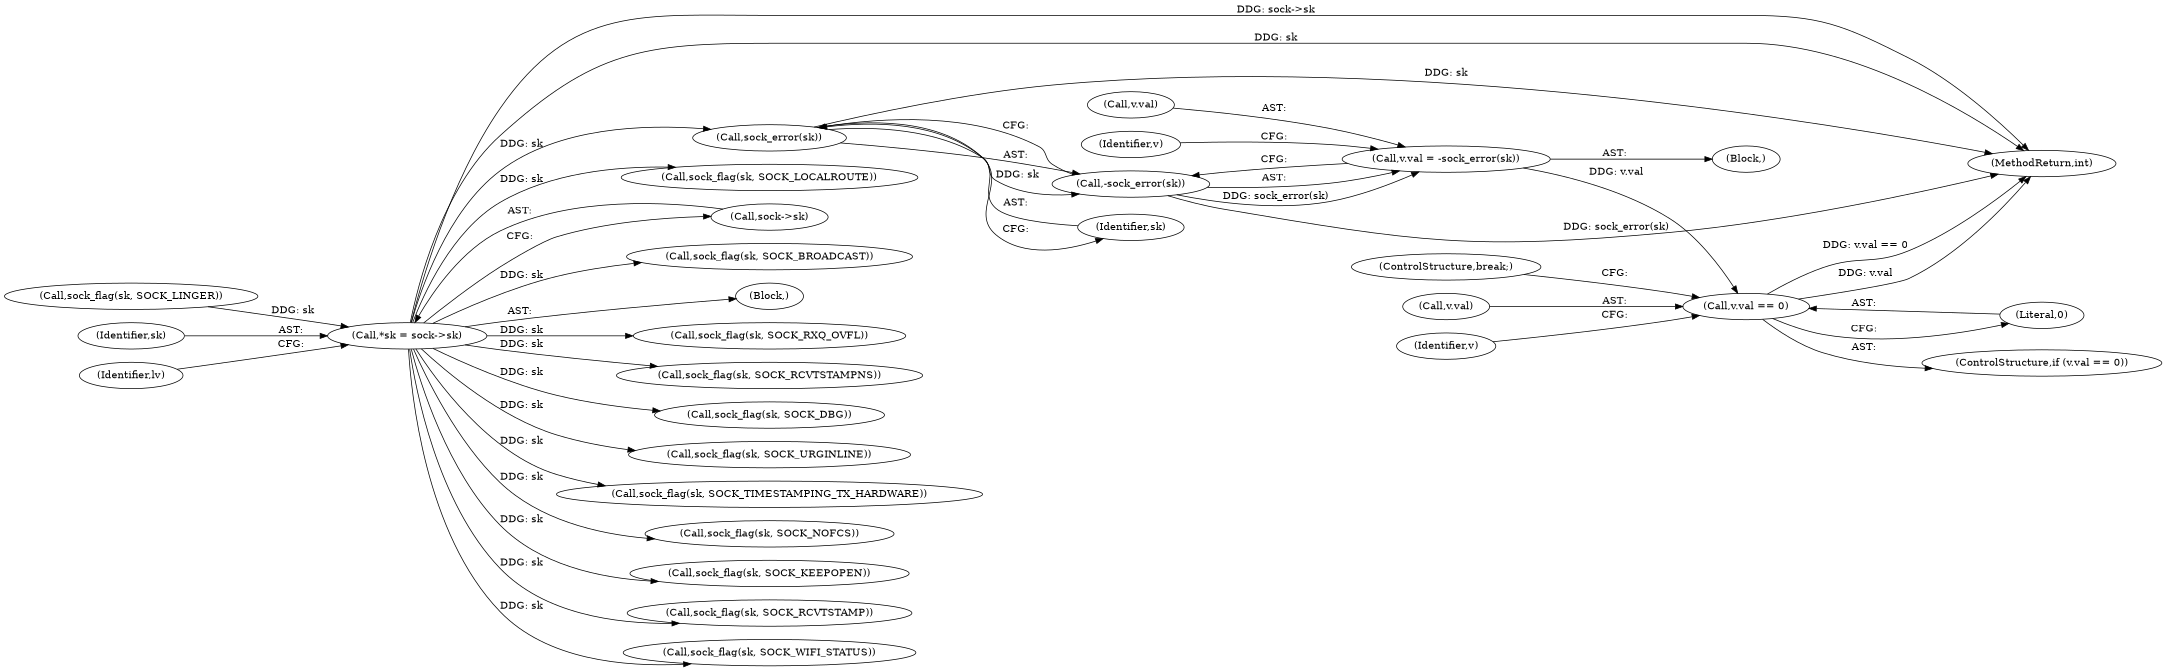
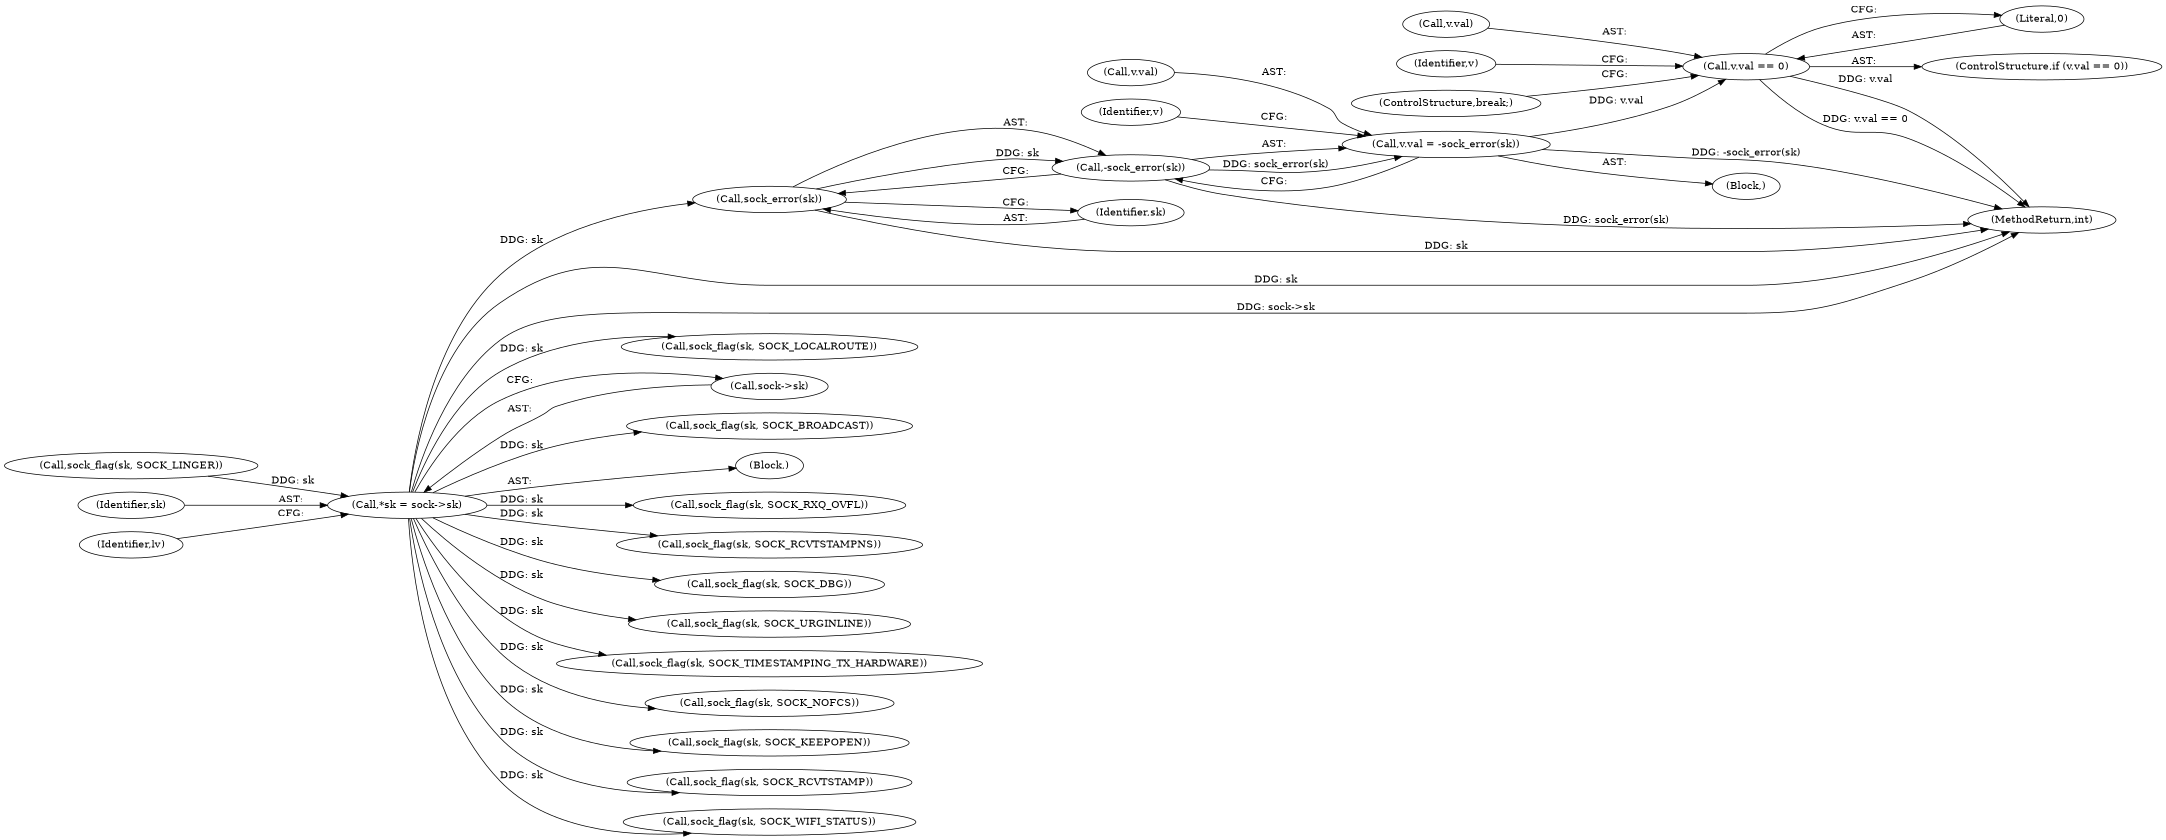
edge "(Call,v.val = -sock_error(sk))" -> "(MethodReturn,int)": added, label "DDG: -sock_error(sk)"
